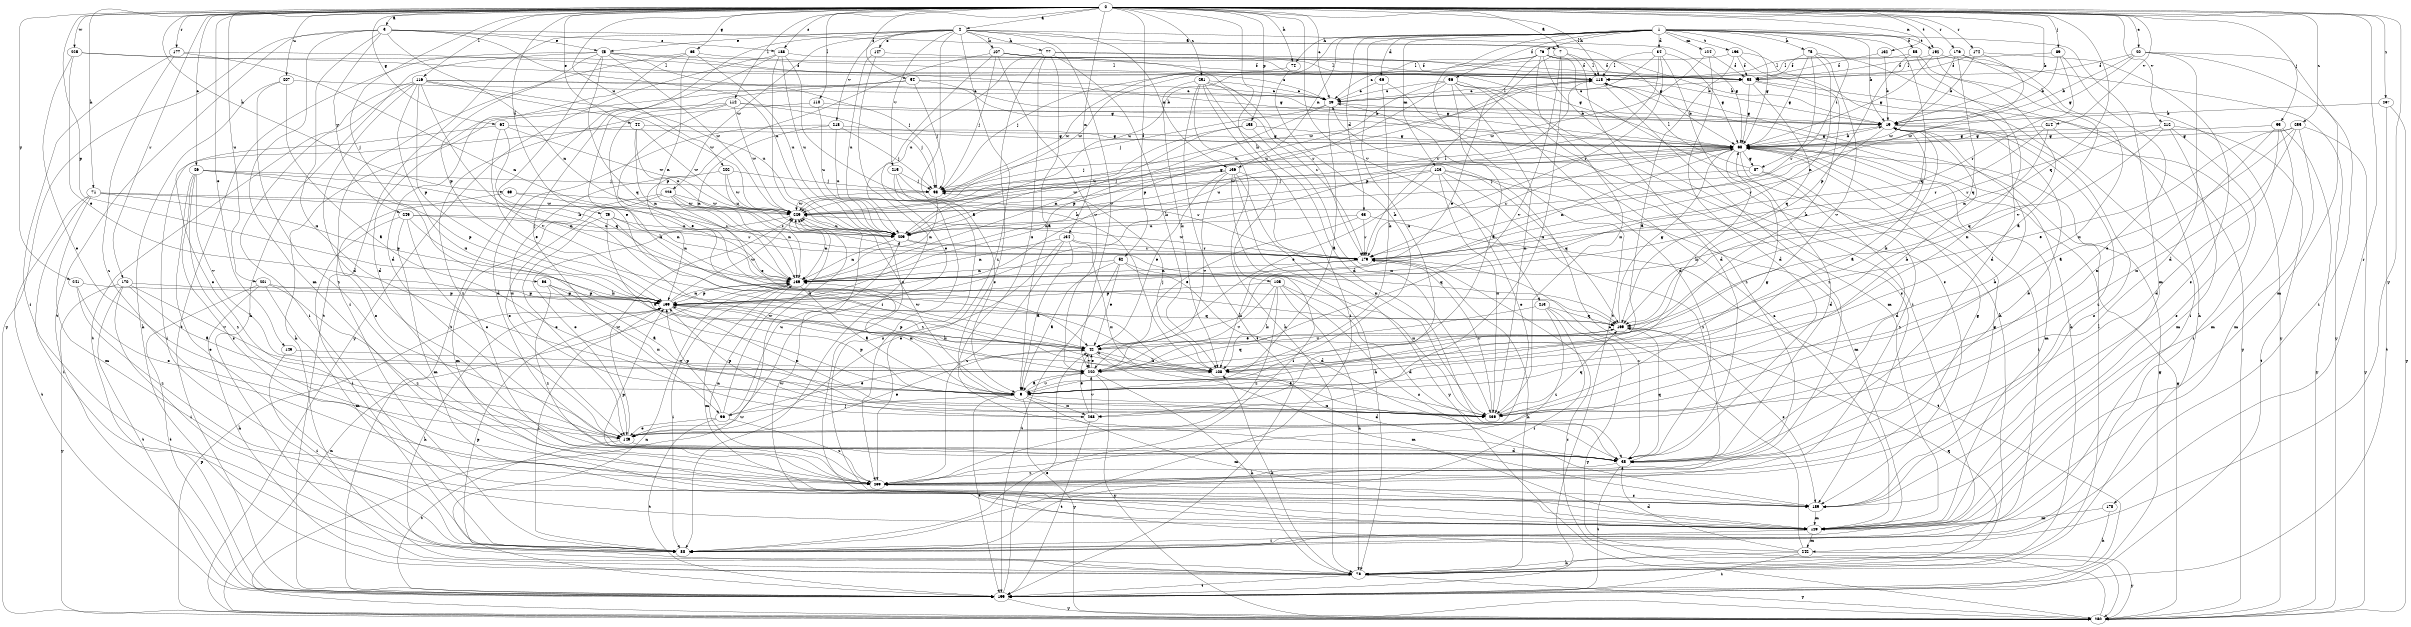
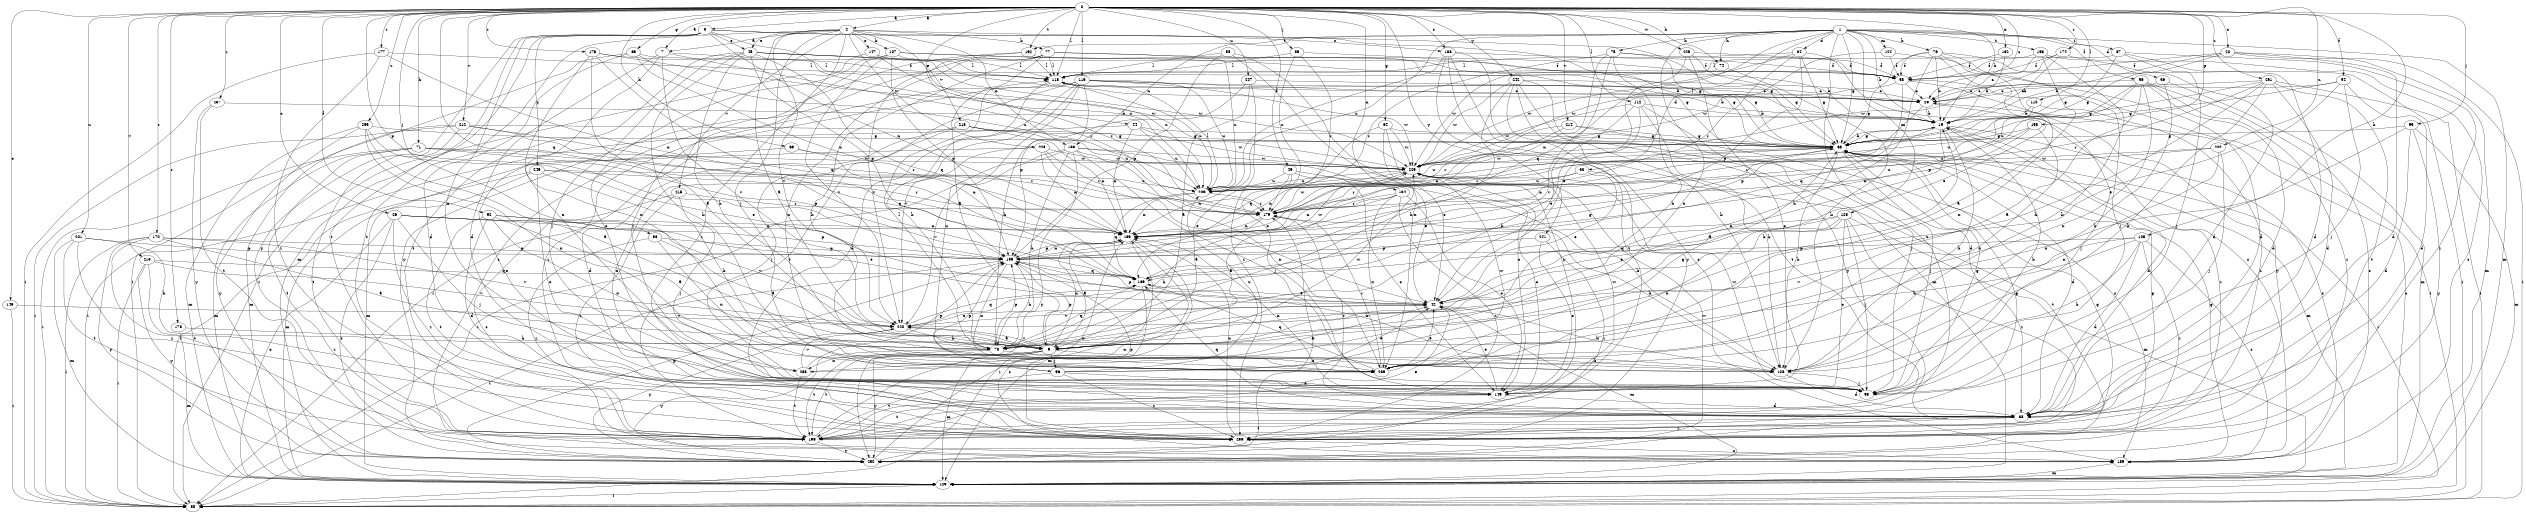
edge "1" -> "55": removed, label "f"
edge "68" -> "87": reversed
edge "29" -> "9": removed, label "a"
edge "129" -> "242": reversed
